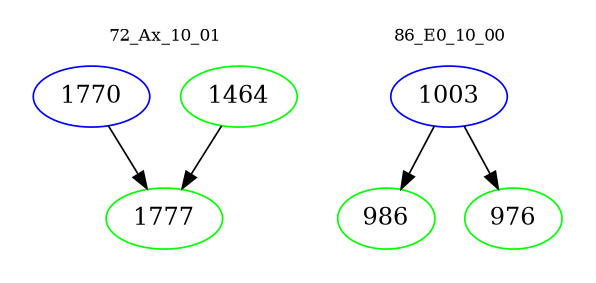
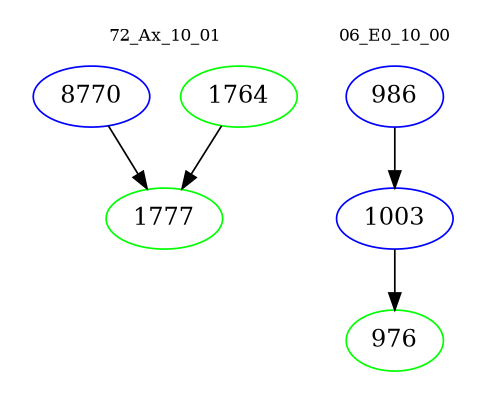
cluster "86_E0_10_00": label "86_E0_10_00" -> "06_E0_10_00"
node "1770": label "1770" -> "8770"
node "1464": label "1464" -> "1764"
edge "1003" -> "986": reversed
node "986": color green -> blue
